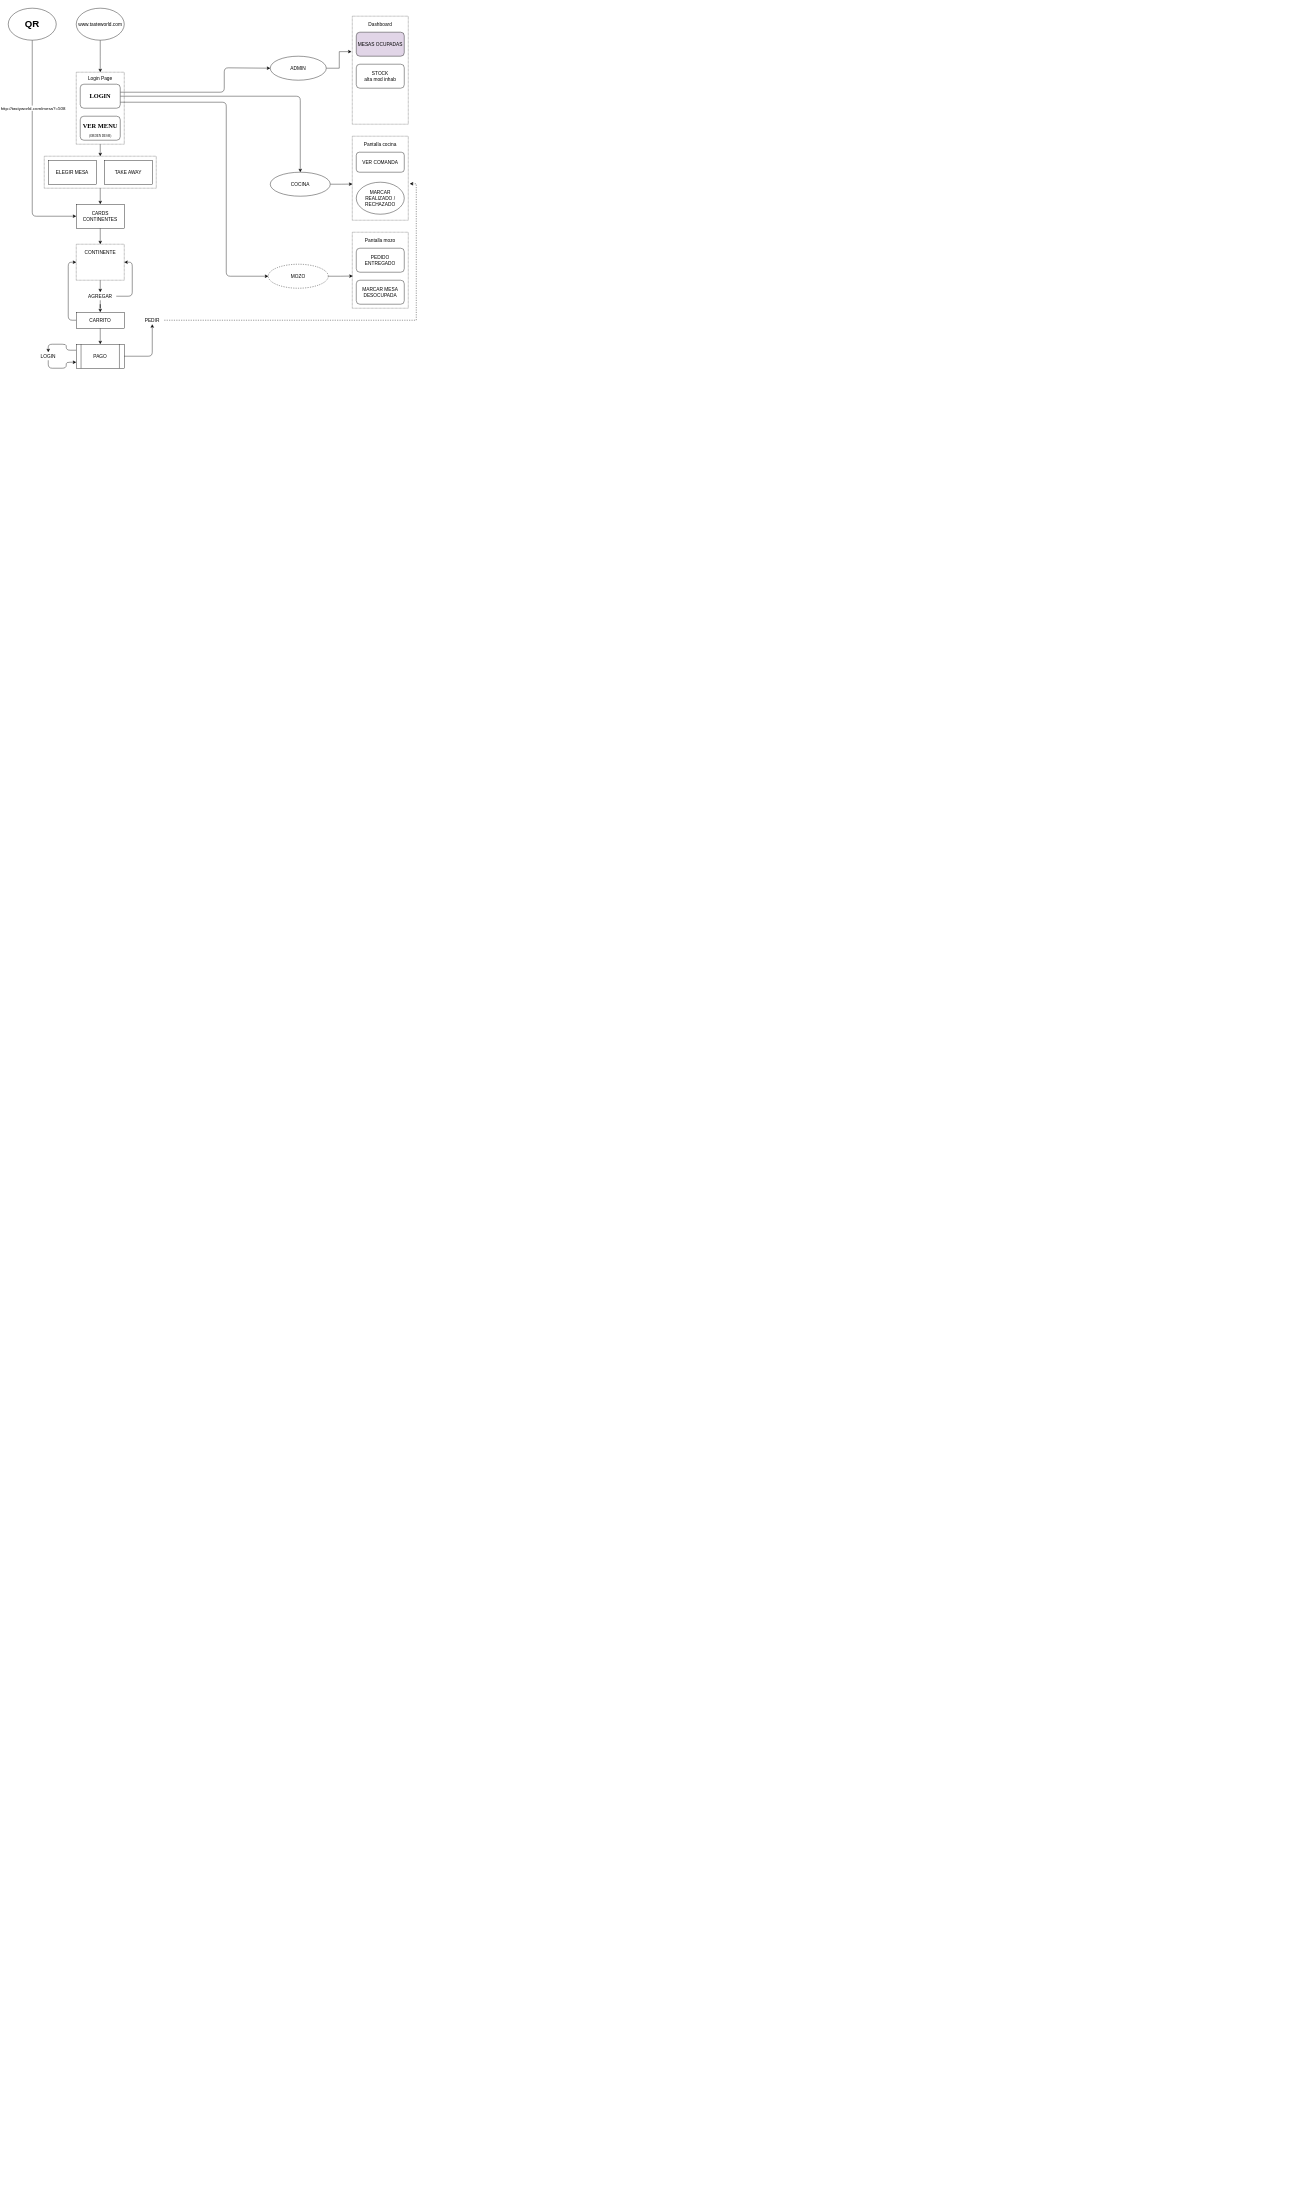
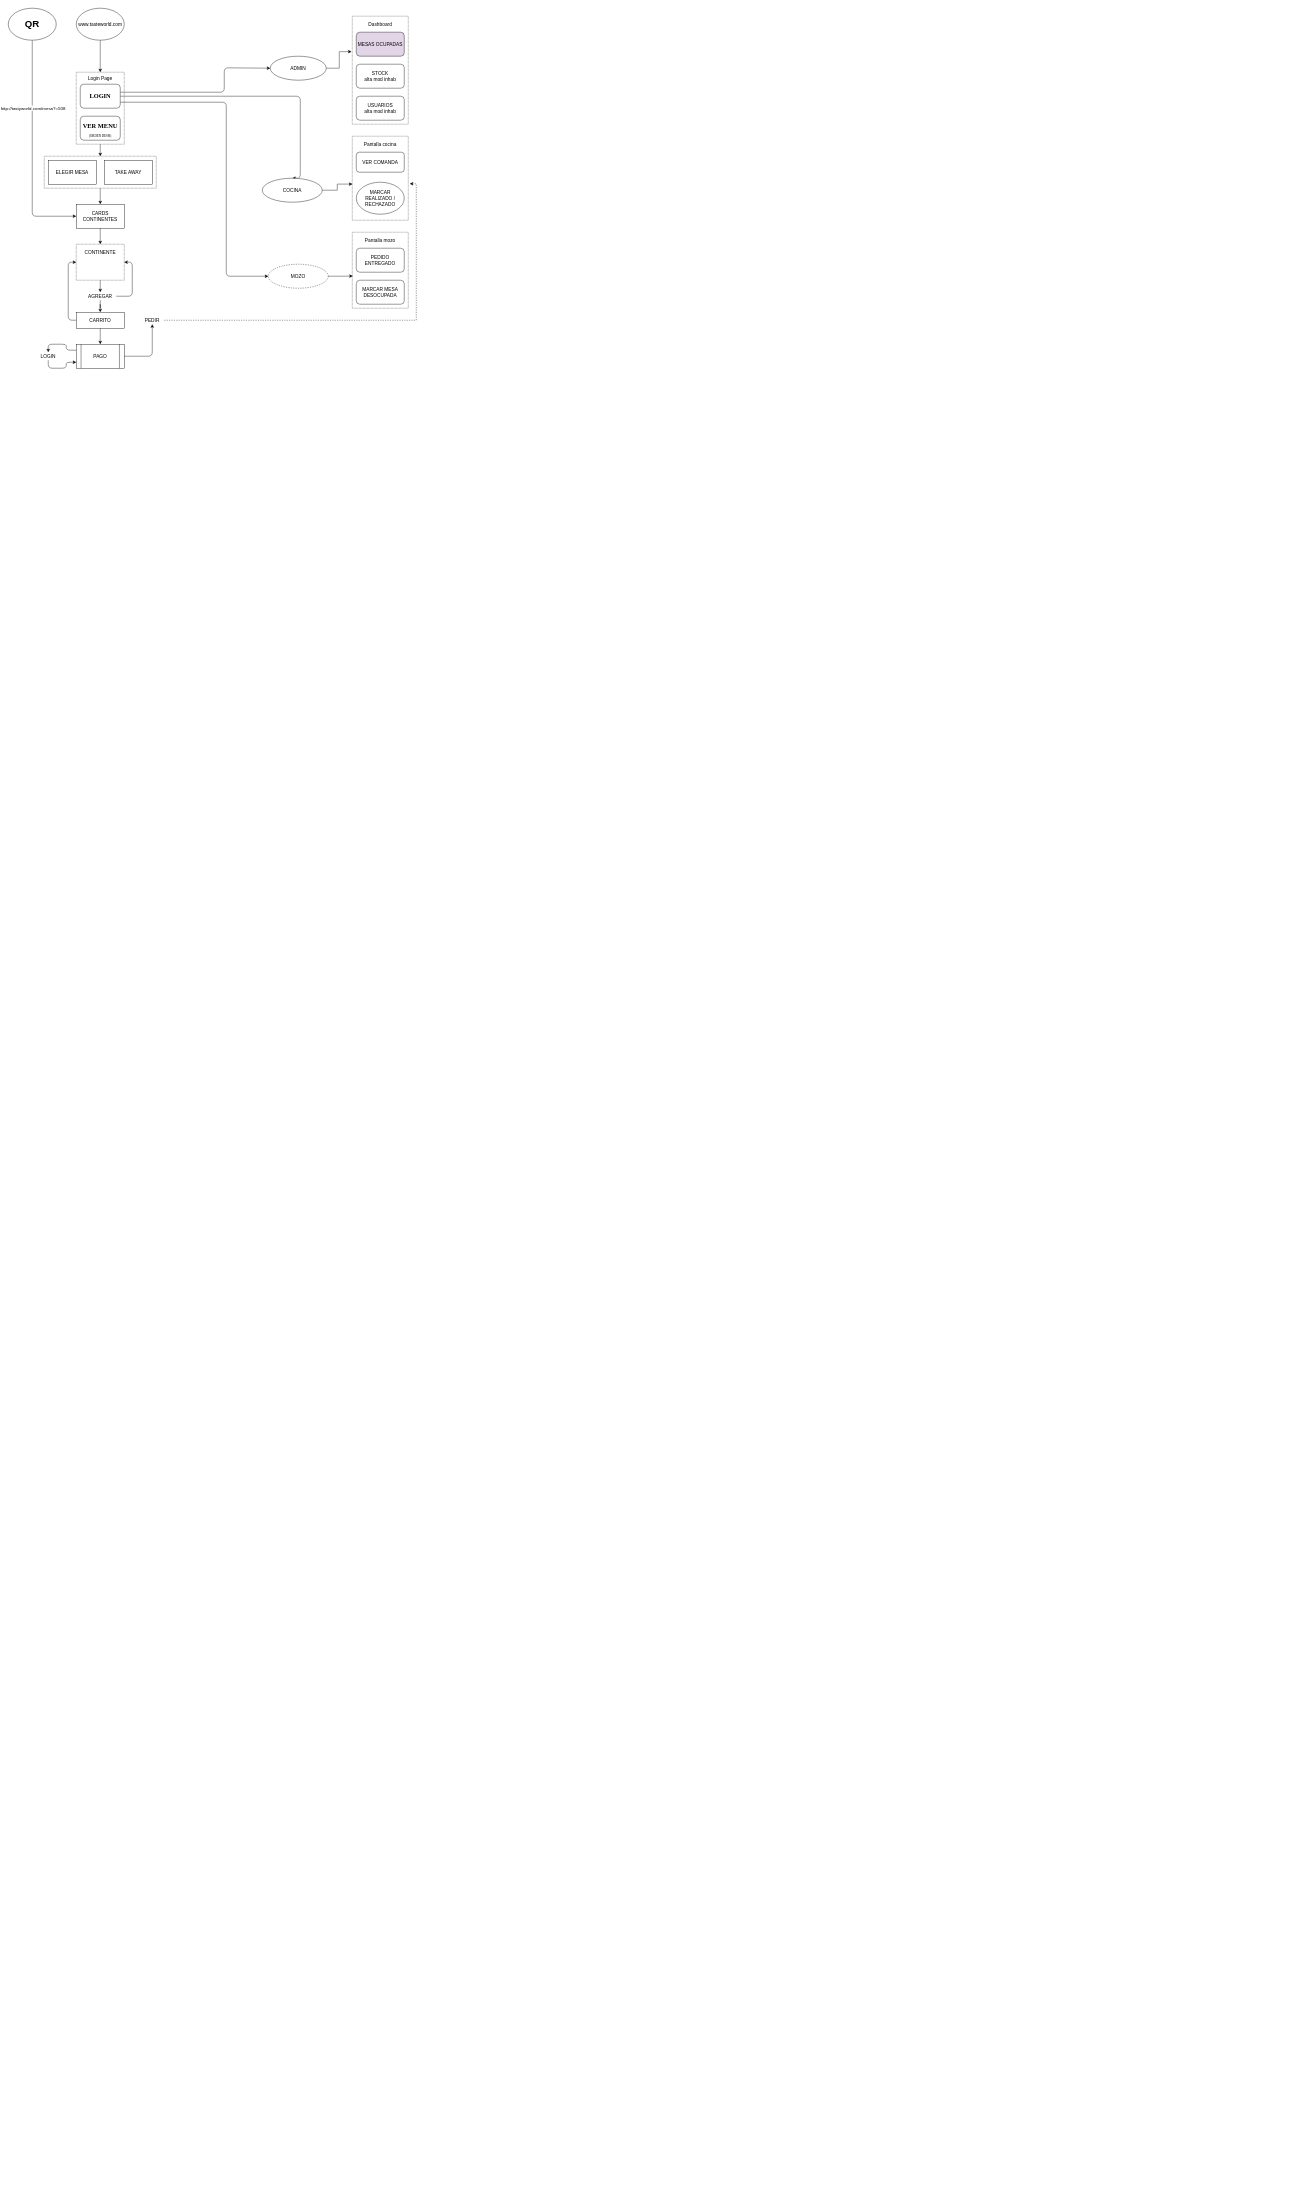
node "USUARIOS alta mod inhab": added
node "COCINA": moved (300, 184) -> (292, 190)
